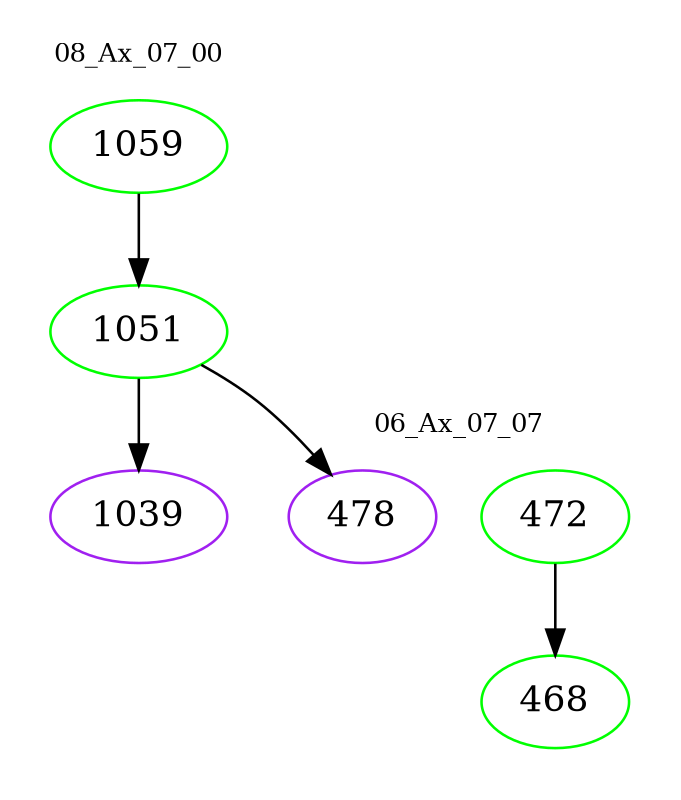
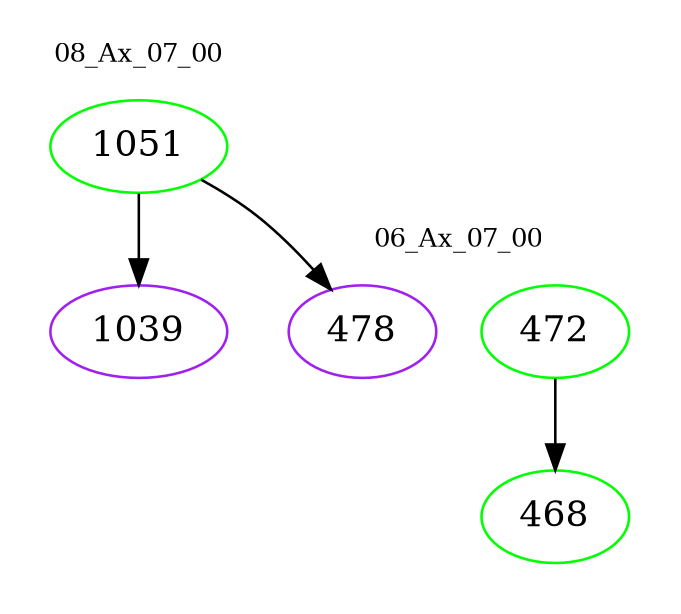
node "1059": removed
cluster "06_Ax_07_07": label "06_Ax_07_07" -> "06_Ax_07_00"
